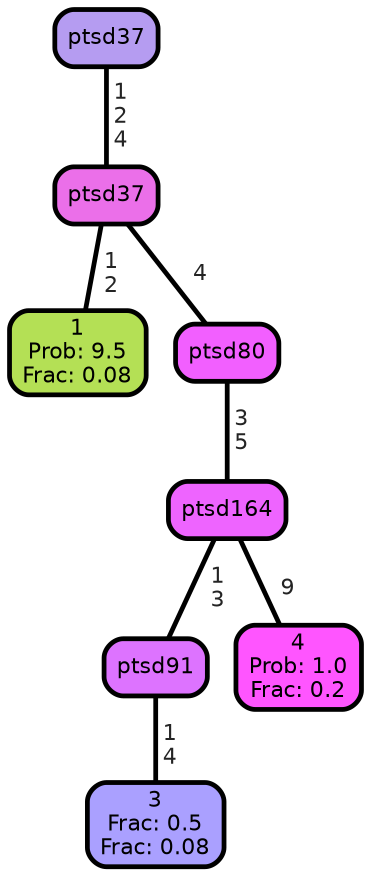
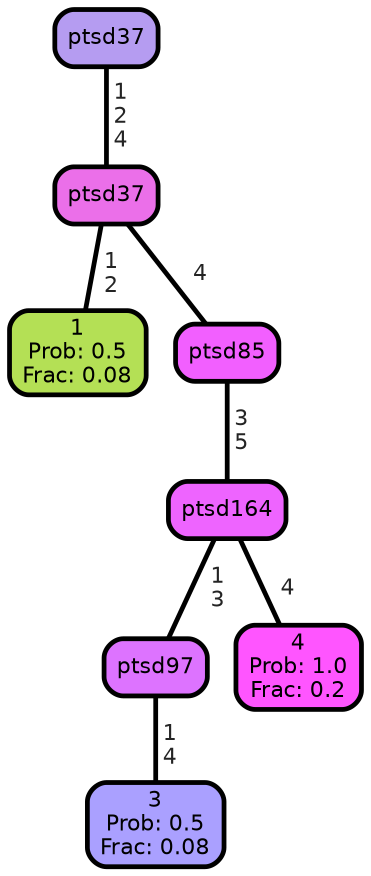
node "1 Prob: 9.5 Frac: 0.08": label "1 Prob: 9.5 Frac: 0.08" -> "1 Prob: 0.5 Frac: 0.08"
node "ptsd80": label "ptsd80" -> "ptsd85"
edge "ptsd164" -- "4 Prob: 1.0 Frac: 0.2": label " 9" -> " 4"
node "ptsd91": label "ptsd91" -> "ptsd97"
node "3 Frac: 0.5 Frac: 0.08": label "3 Frac: 0.5 Frac: 0.08" -> "3 Prob: 0.5 Frac: 0.08"
